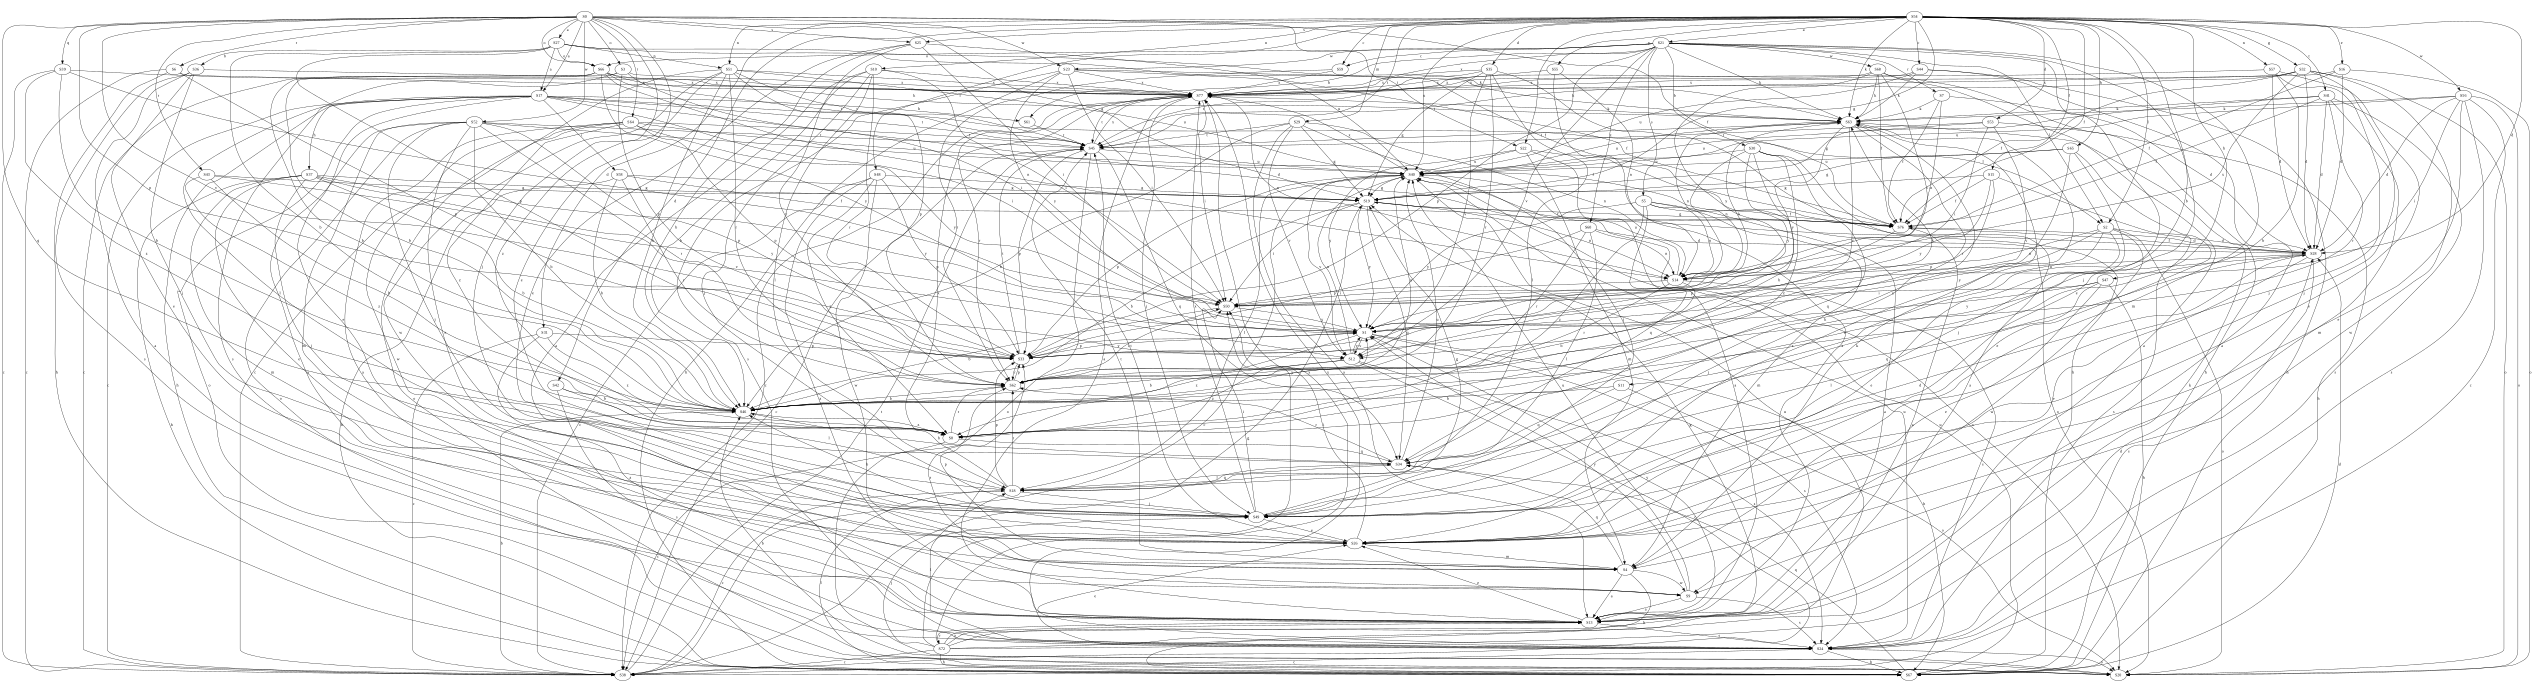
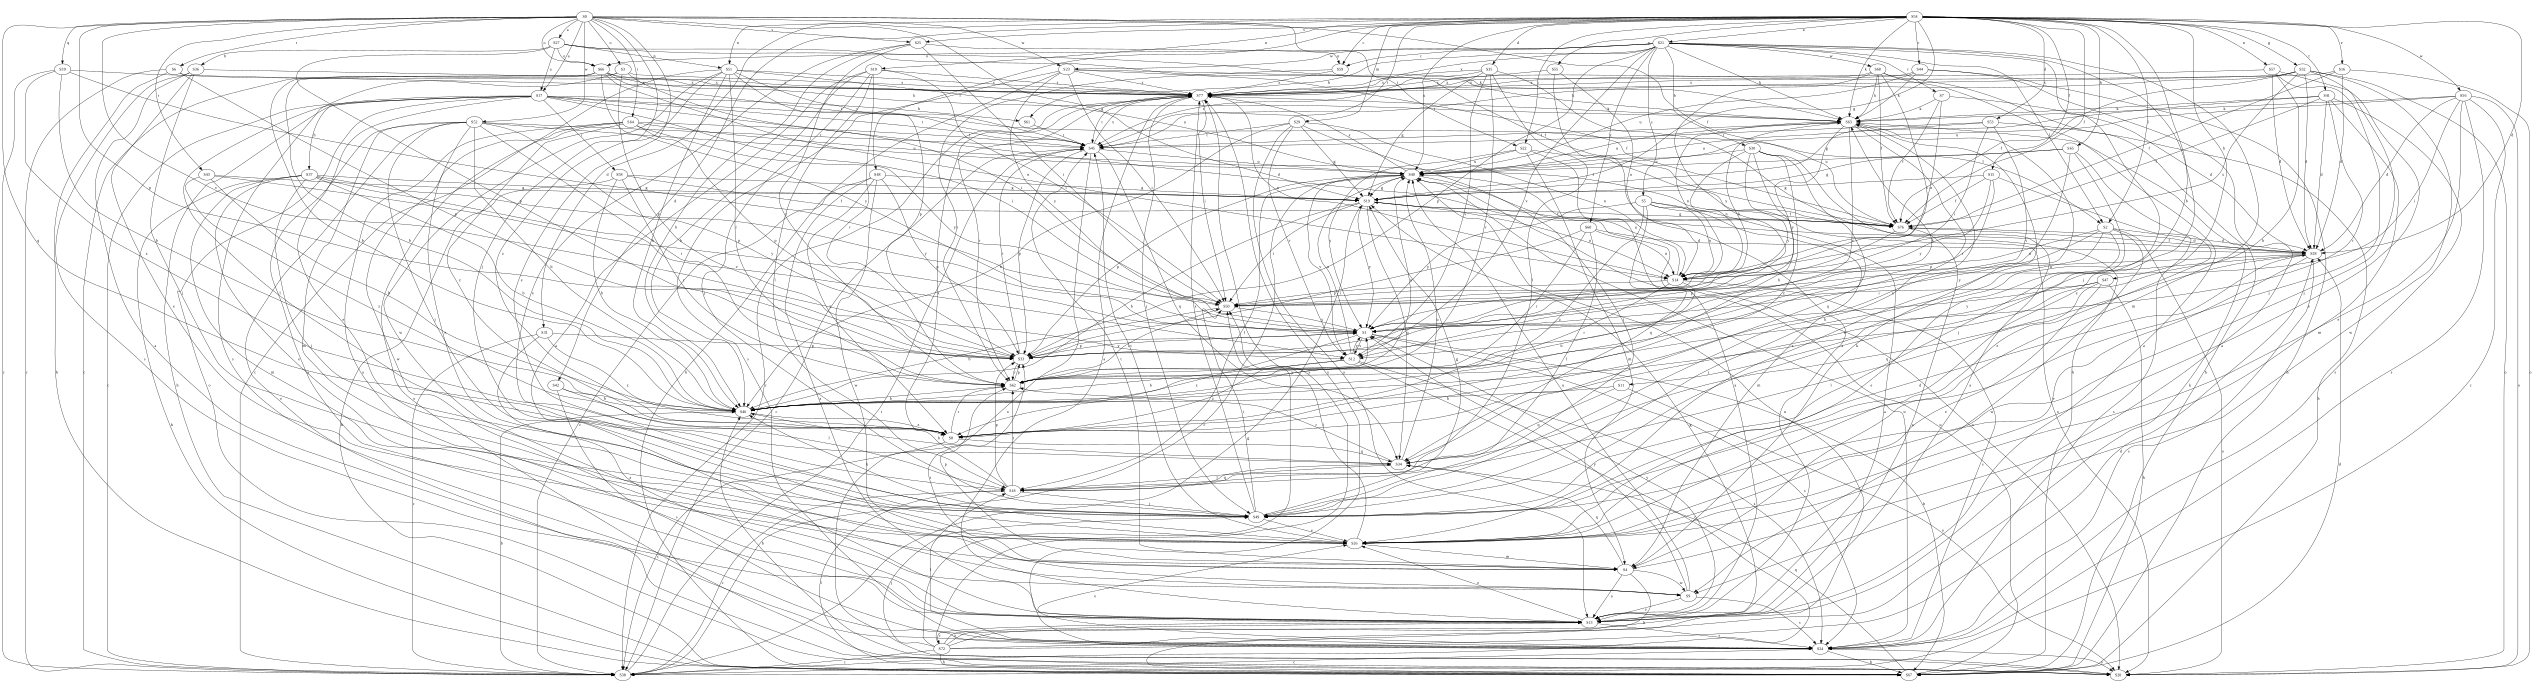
edge "S25" -> "S40": now "S25" -> "S59"
edge "S27" -> "S46": removed, label "b"
